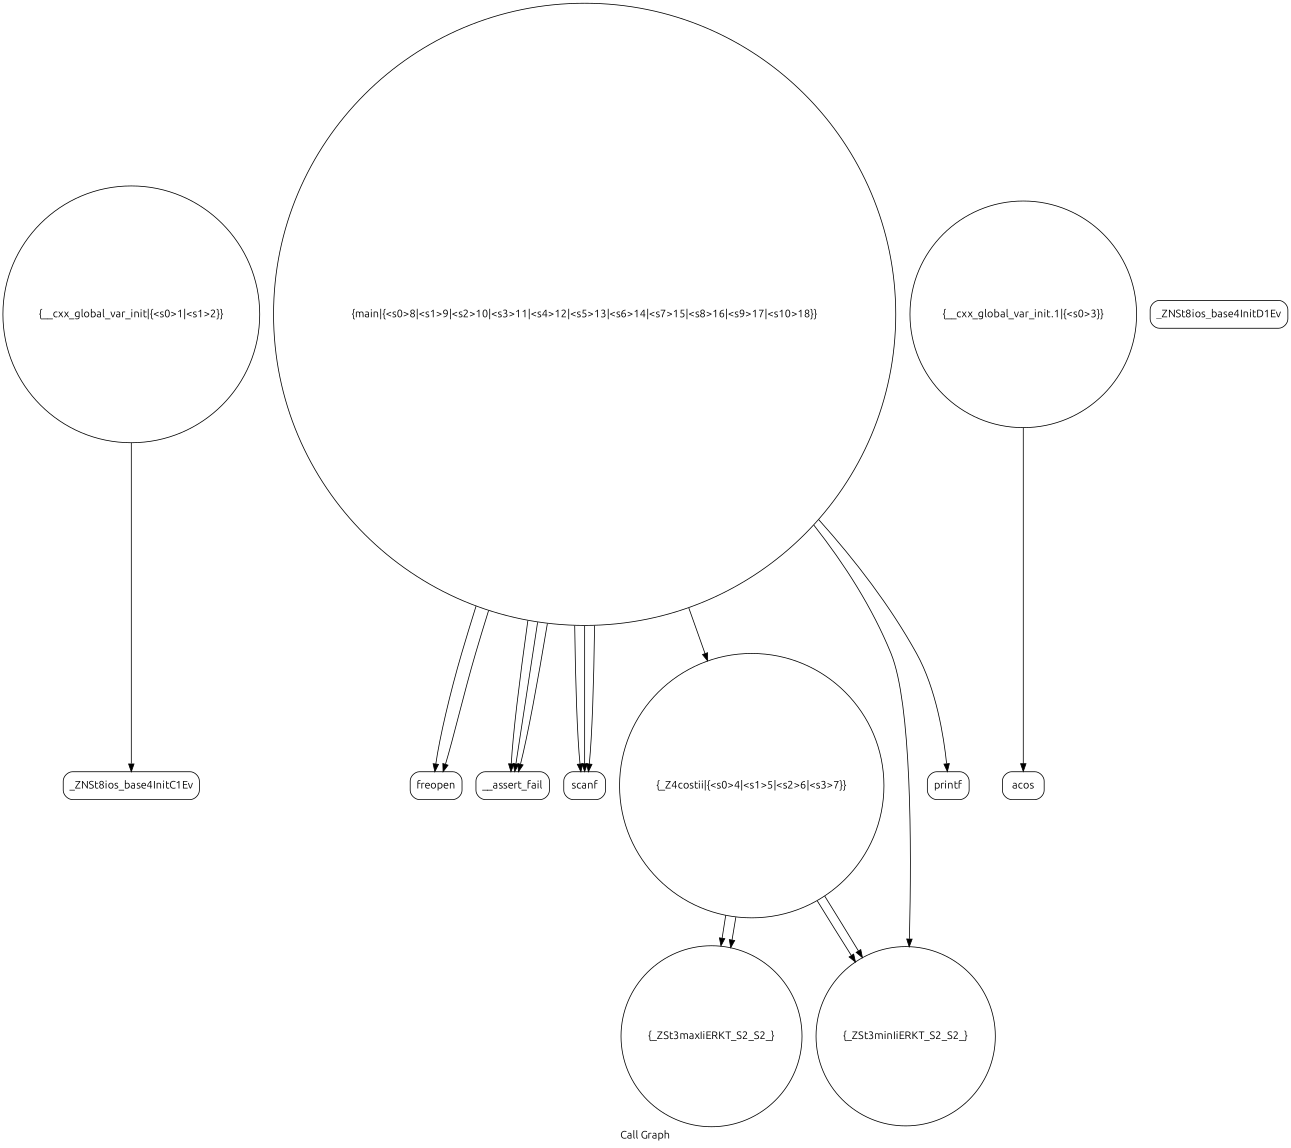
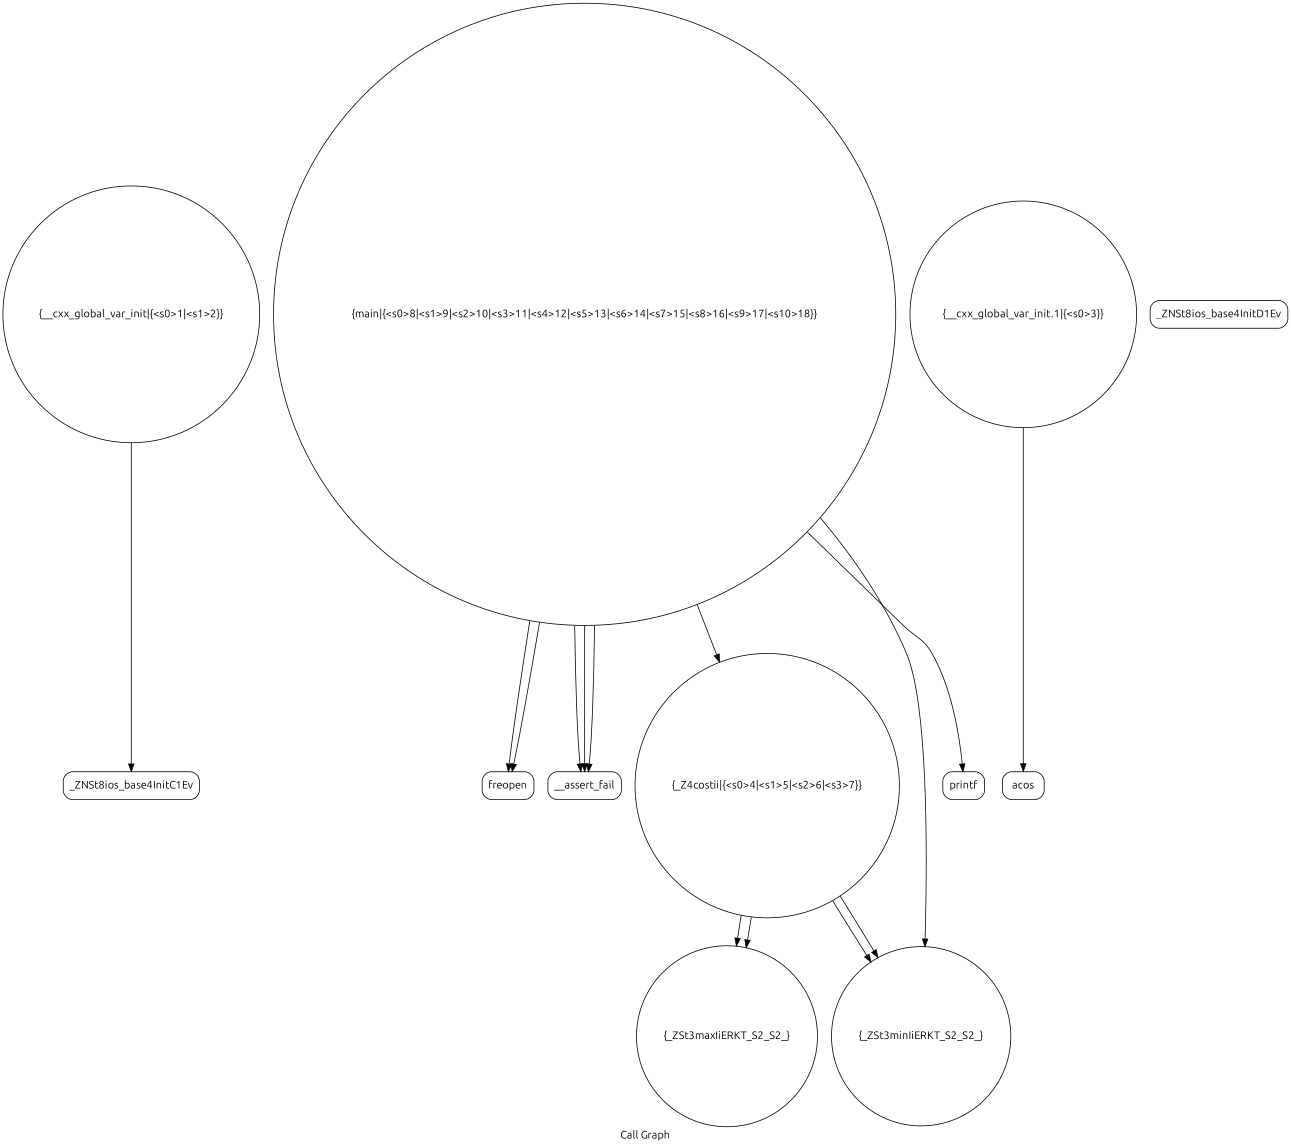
node "scanf": removed
